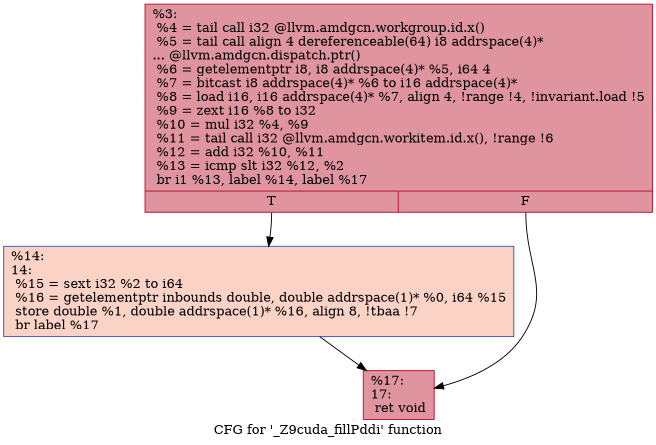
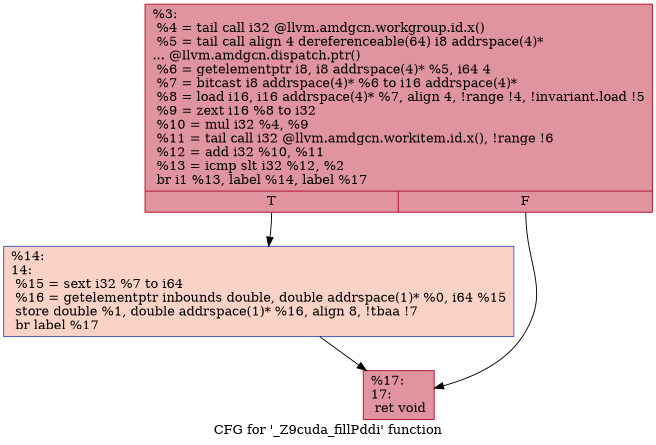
node "%14:": text "%15 = sext i32 %2 to i64" -> "%15 = sext i32 %7 to i64"
